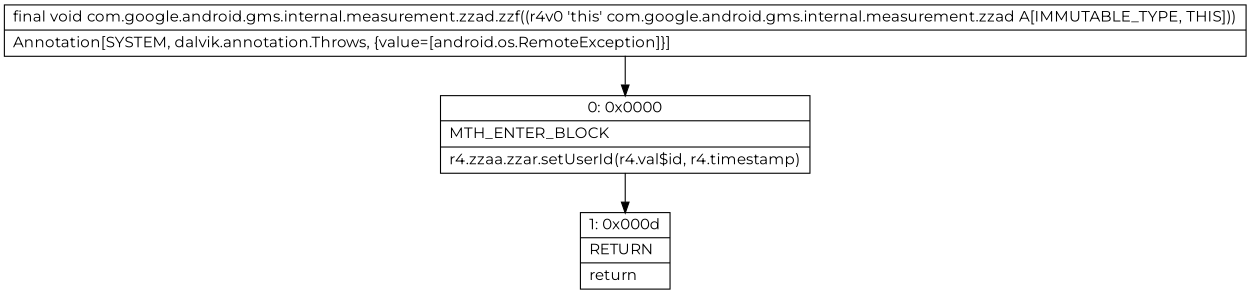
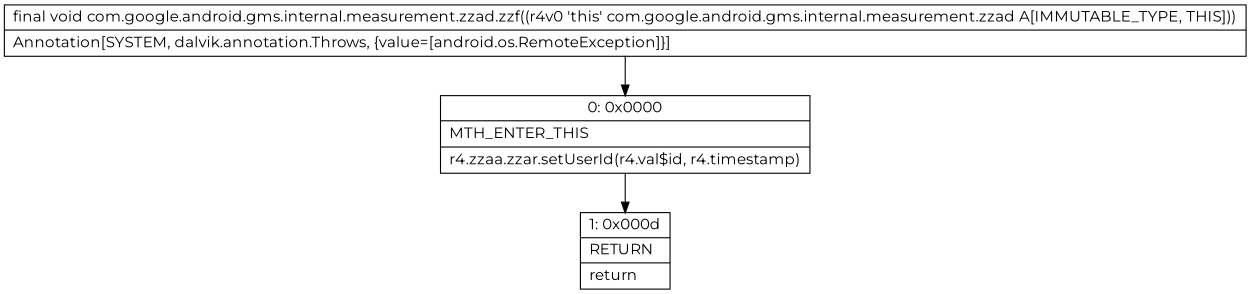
node "0: 0x0000": text "MTH_ENTER_BLOCK" -> "MTH_ENTER_THIS"
